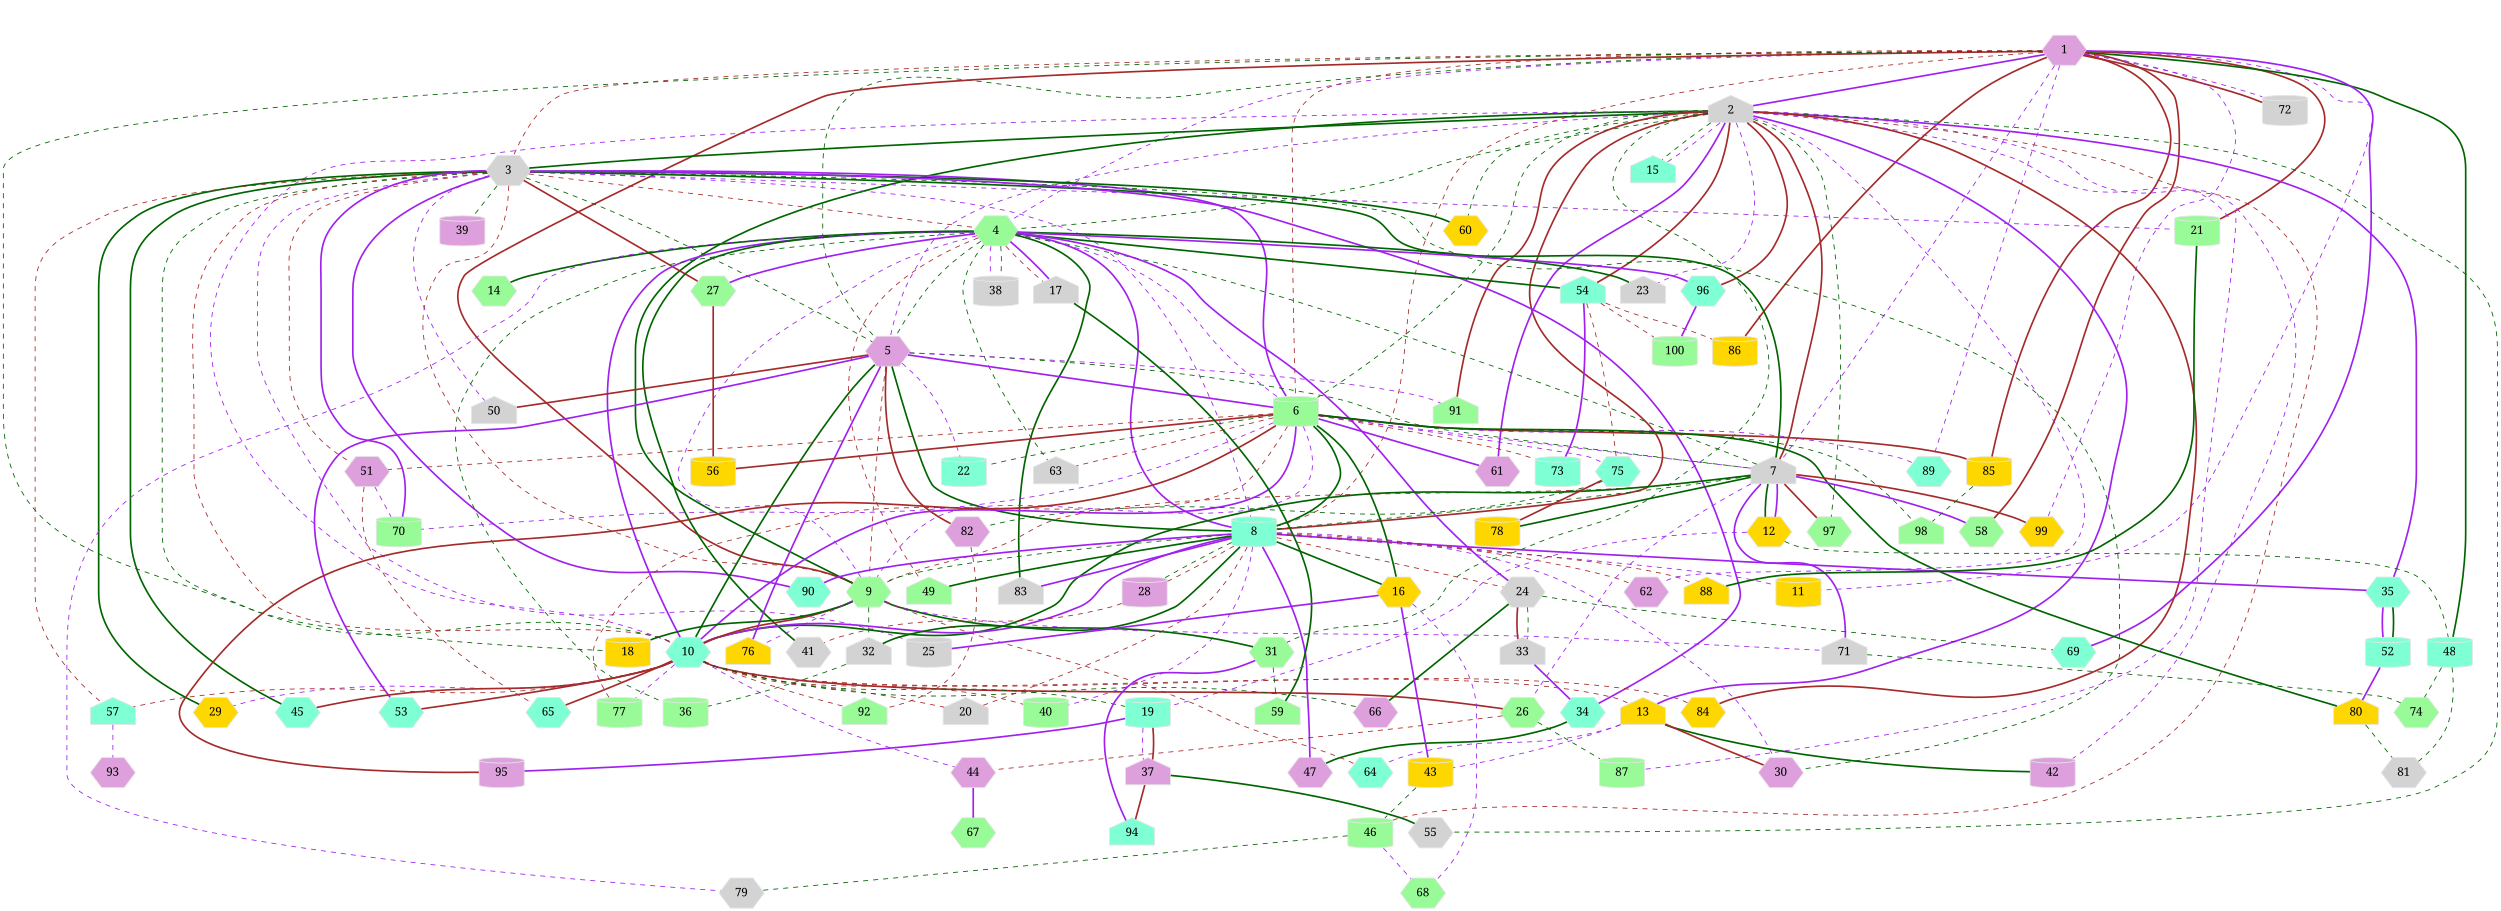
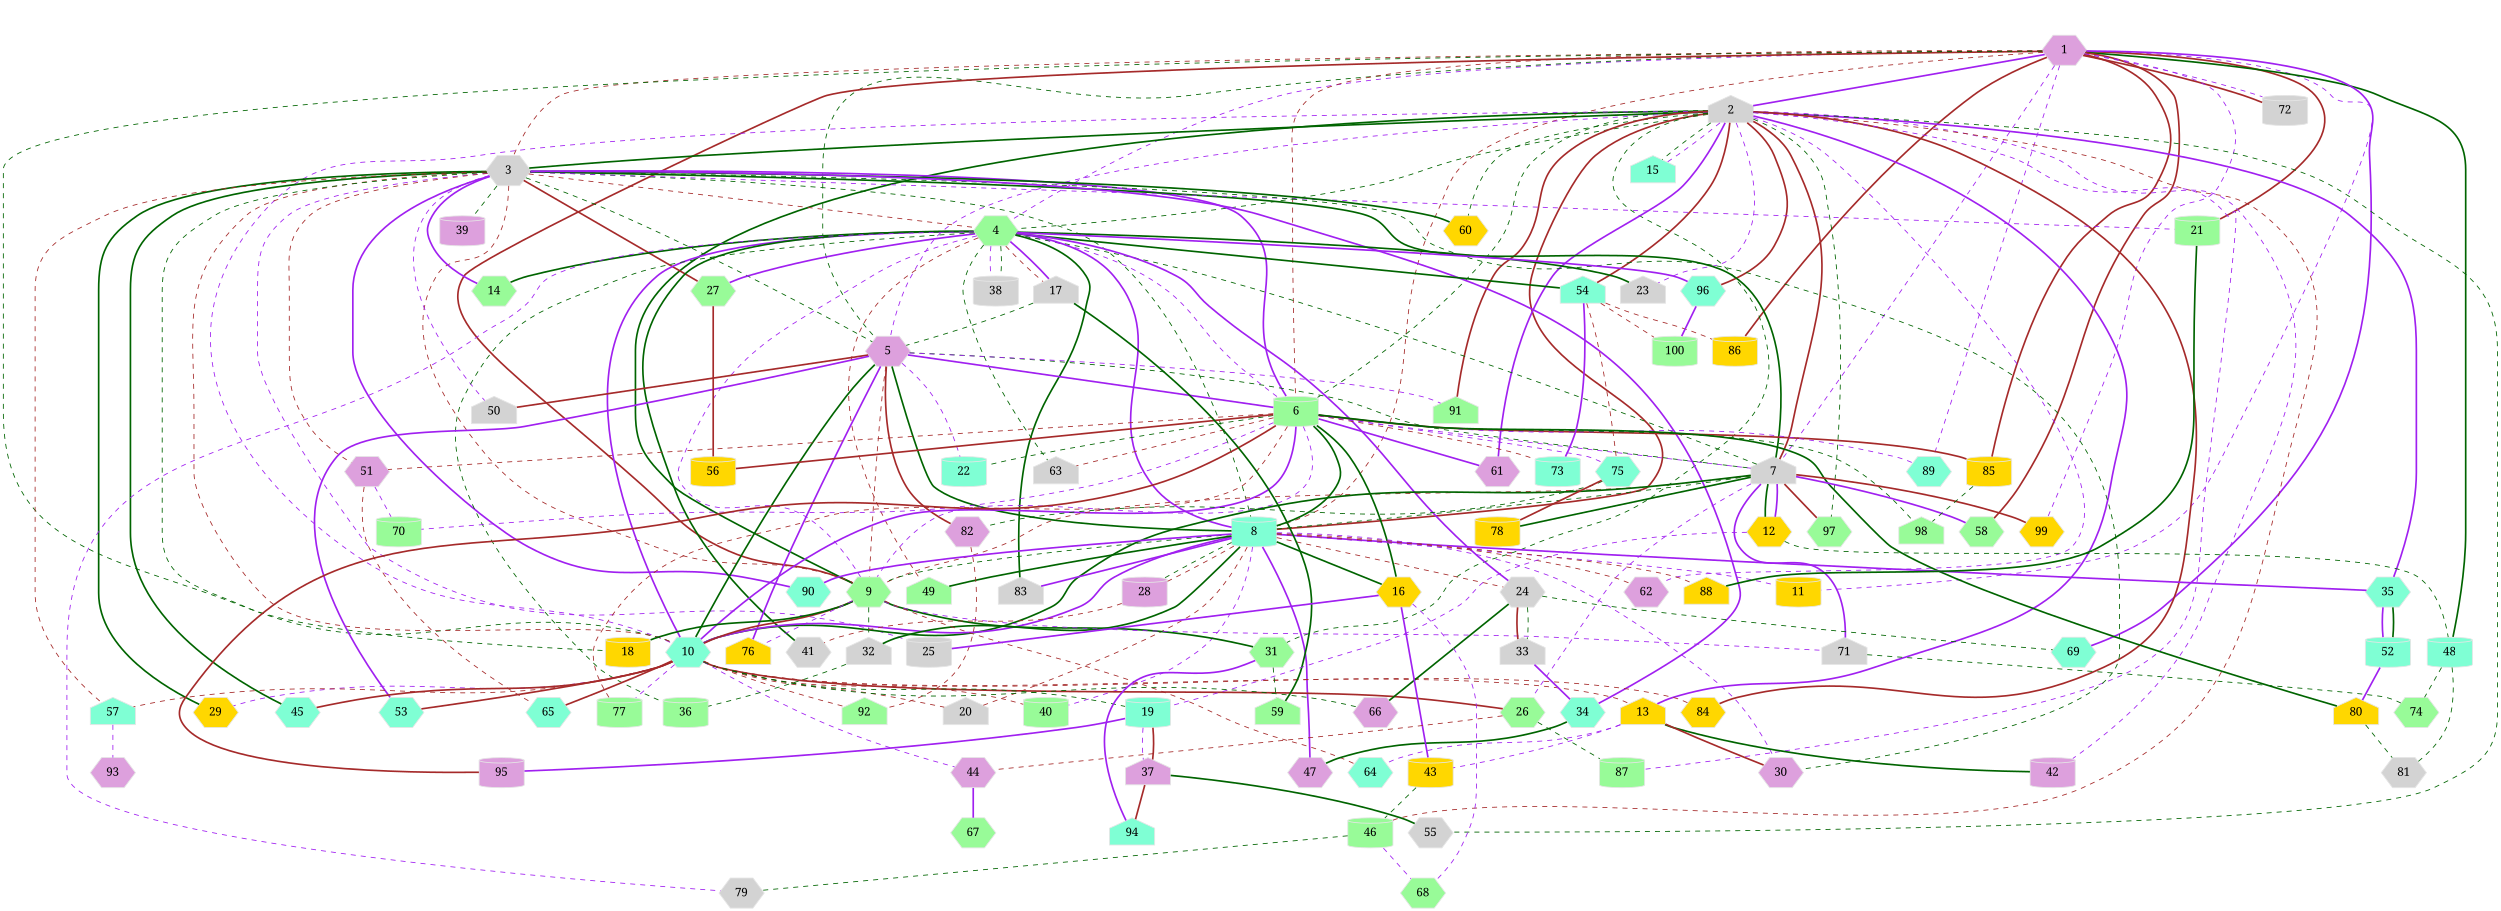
edge "3" -- "8": color purple -> darkgreen
edge "4" -- "5": now "17" -- "5"
edge "3" -- "70": now "3" -- "14"
